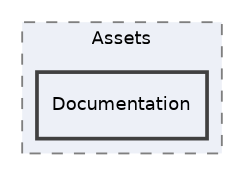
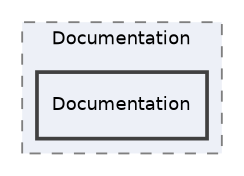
cluster "Assets": label "Assets" -> "Documentation"
